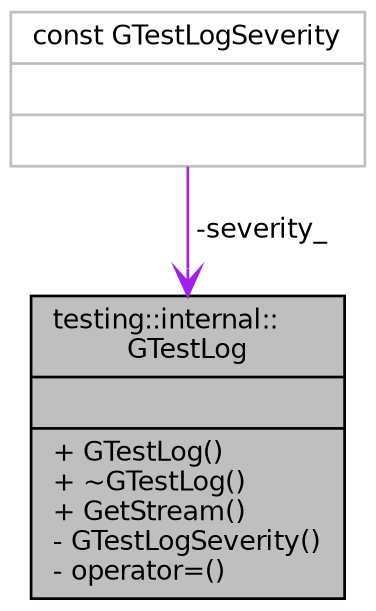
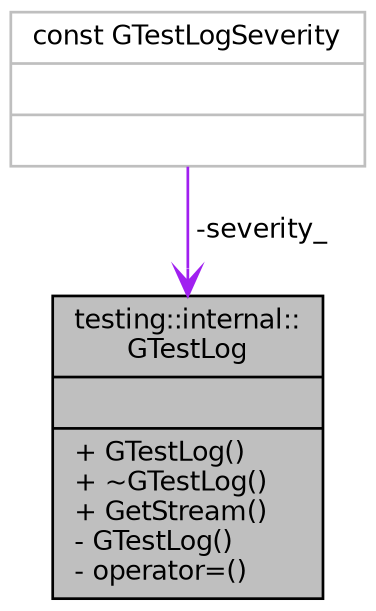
node "testing::internal::": text "- GTestLogSeverity()" -> "- GTestLog()"
